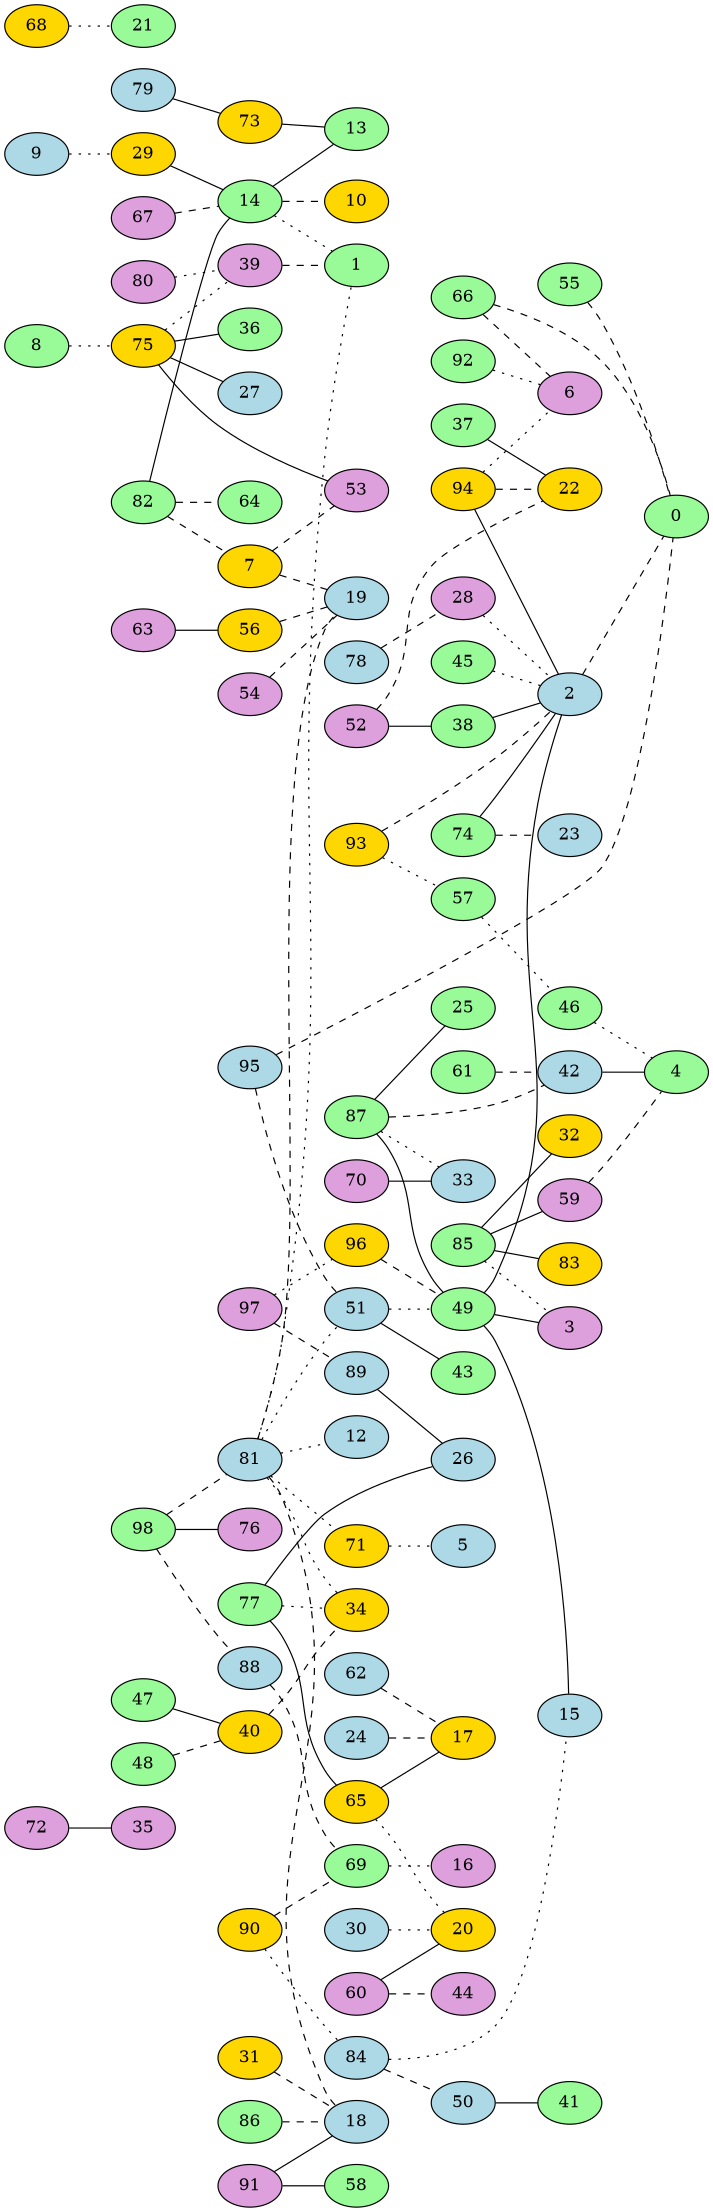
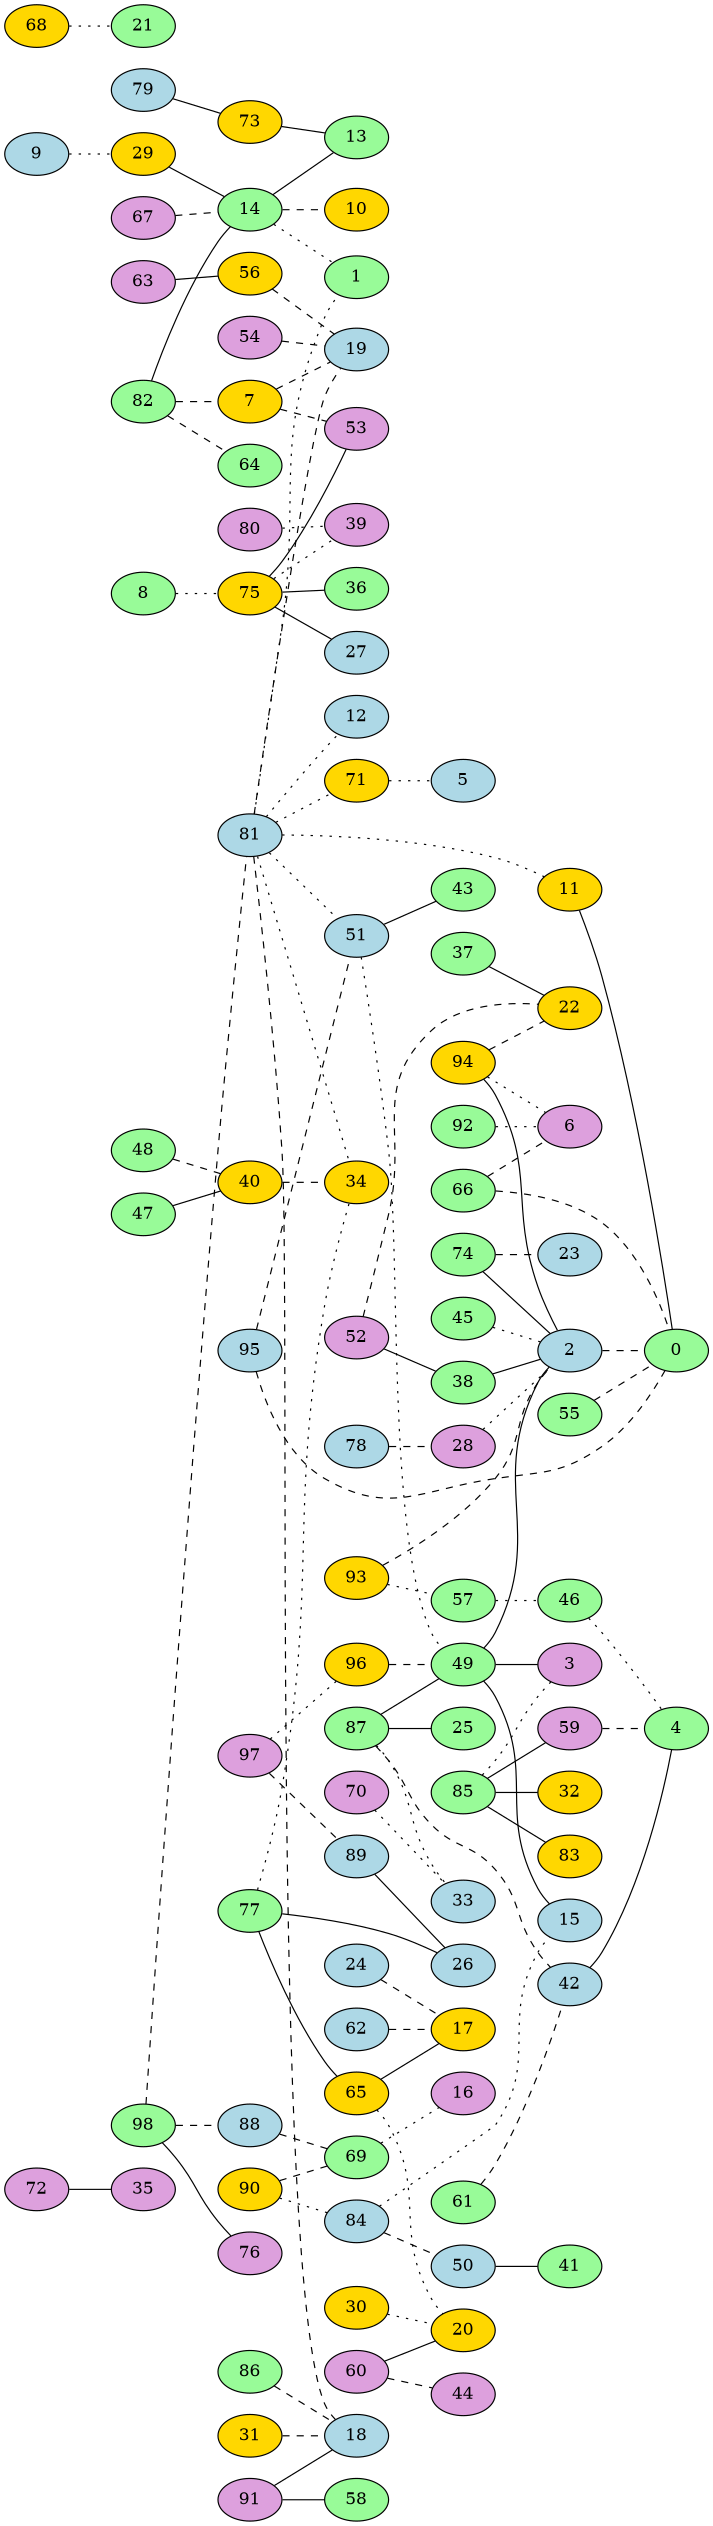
edge "39" -- "1": removed
node "11": added
edge "70" -- "33": style solid -> dotted
node "30": fillcolor lightblue -> gold
